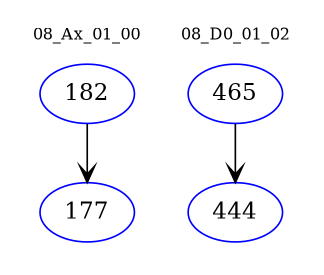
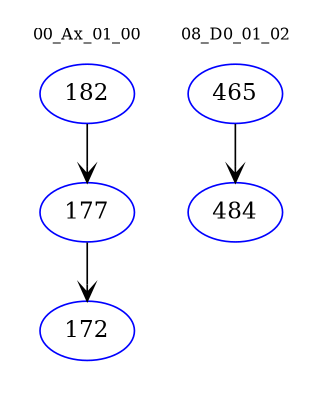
cluster "08_Ax_01_00": label "08_Ax_01_00" -> "00_Ax_01_00"
node "444": label "444" -> "484"
node "172": added
